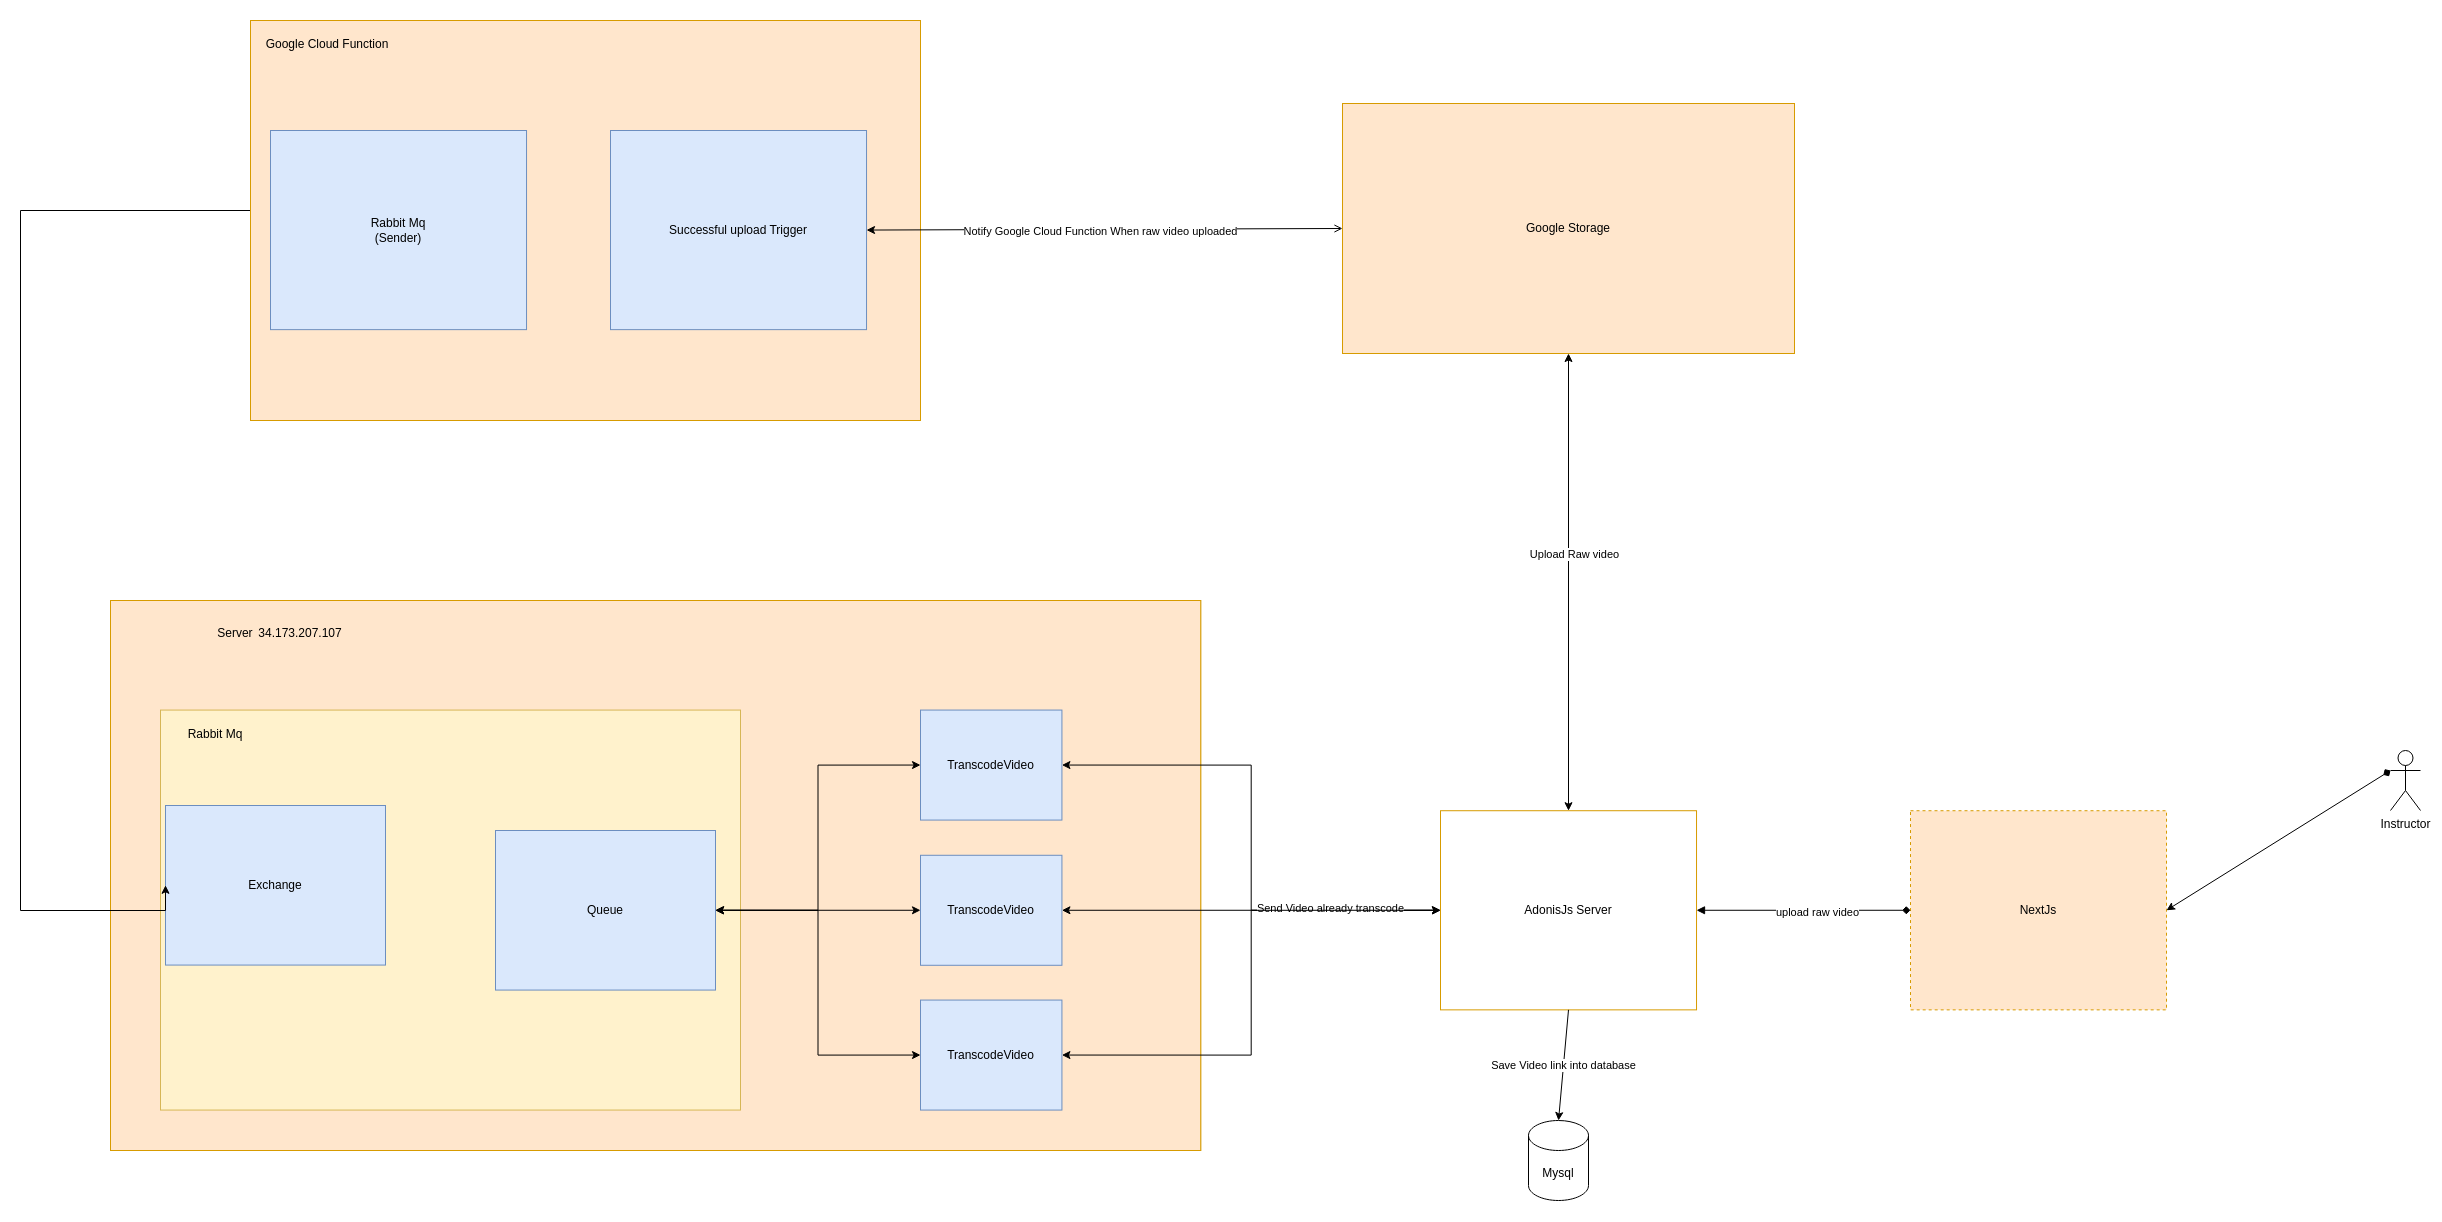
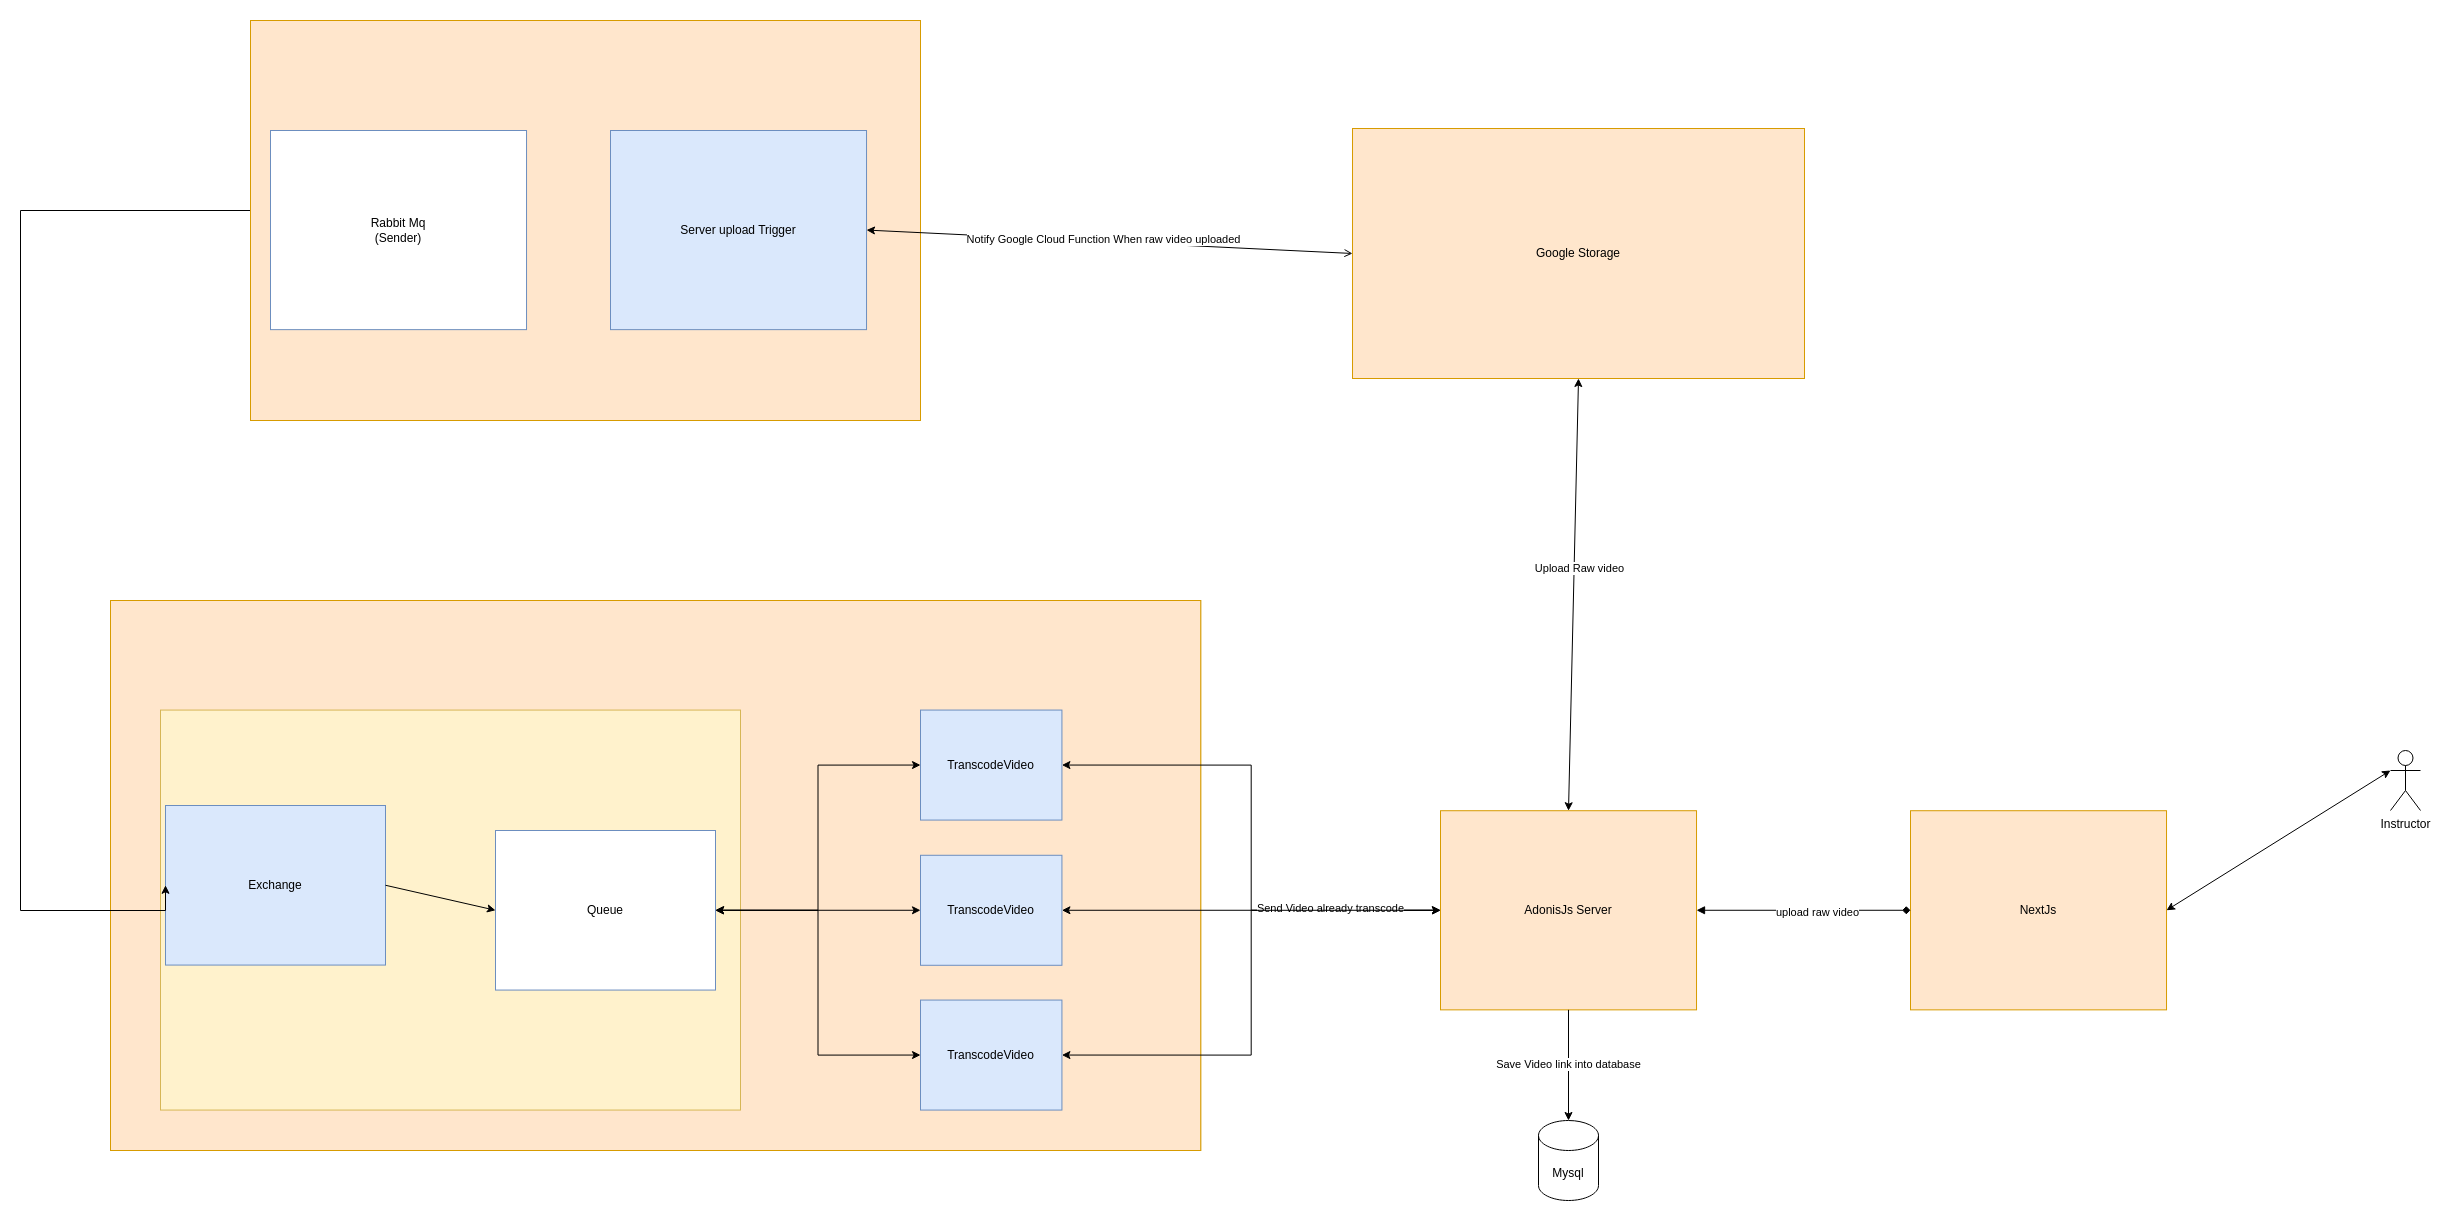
node "Google Cloud Function": removed
node "Google Storage": moved (1569, 229) -> (1579, 254)
node "Rabbit Mq (Sender)": fillcolor #dae8fc -> #ffffff
node "Successful upload Trigger": label "Successful upload Trigger" -> "Server upload Trigger"
node "Server 34.173.207.107": removed
node "Rabbit Mq": removed
edge "Instructor" -- "NextJs": arrowhead diamond -> classic
edge "Exchange" -> "Queue": added
node "Queue": fillcolor #dae8fc -> #ffffff
node "AdonisJs Server": fillcolor #ffffff -> #ffe6cc
node "NextJs": style dashed -> solid
node "Mysql": moved (1559, 1161) -> (1569, 1161)
